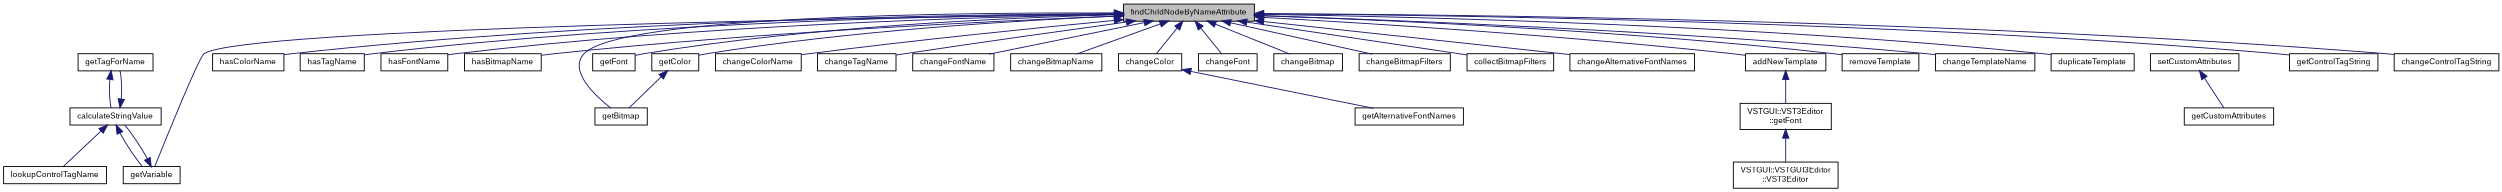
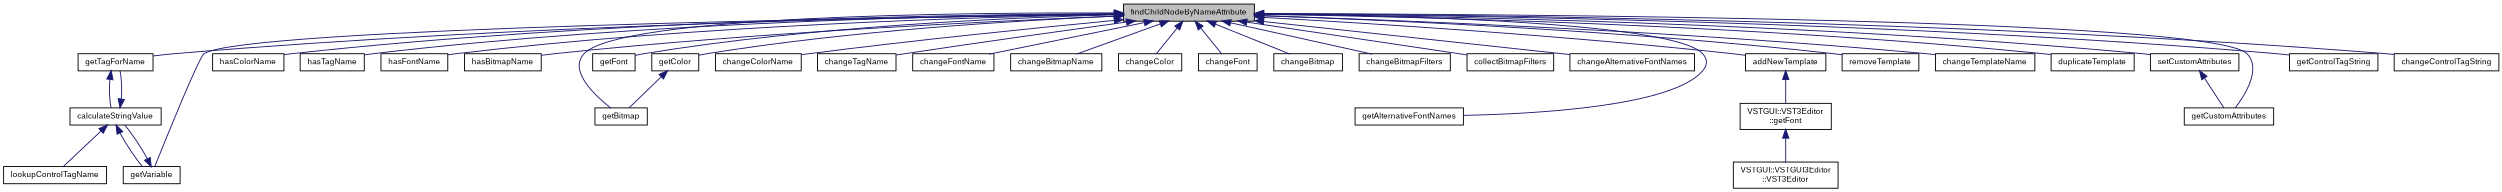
edge "getCustomAttributes" -> "findChildNodeByNameAttribute": added
edge "getTagForName" -> "findChildNodeByNameAttribute": added
edge "setCustomAttributes" -> "findChildNodeByNameAttribute": added
edge "getAlternativeFontNames" -> "changeColor": now "getAlternativeFontNames" -> "findChildNodeByNameAttribute"
